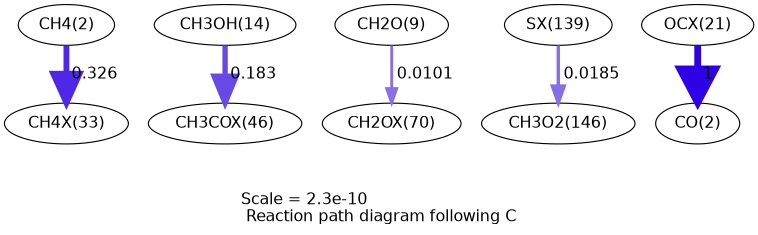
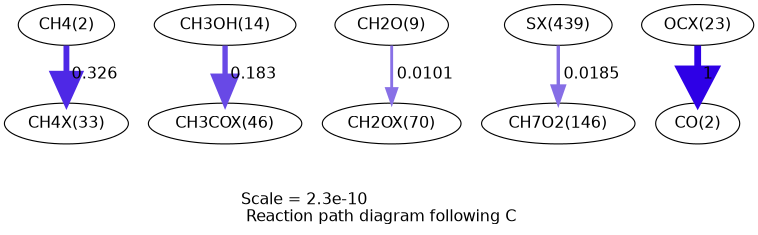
node "SX(139)": label "SX(139)" -> "SX(439)"
node "OCX(21)": label "OCX(21)" -> "OCX(23)"
node "CH3O2(146)": label "CH3O2(146)" -> "CH7O2(146)"
